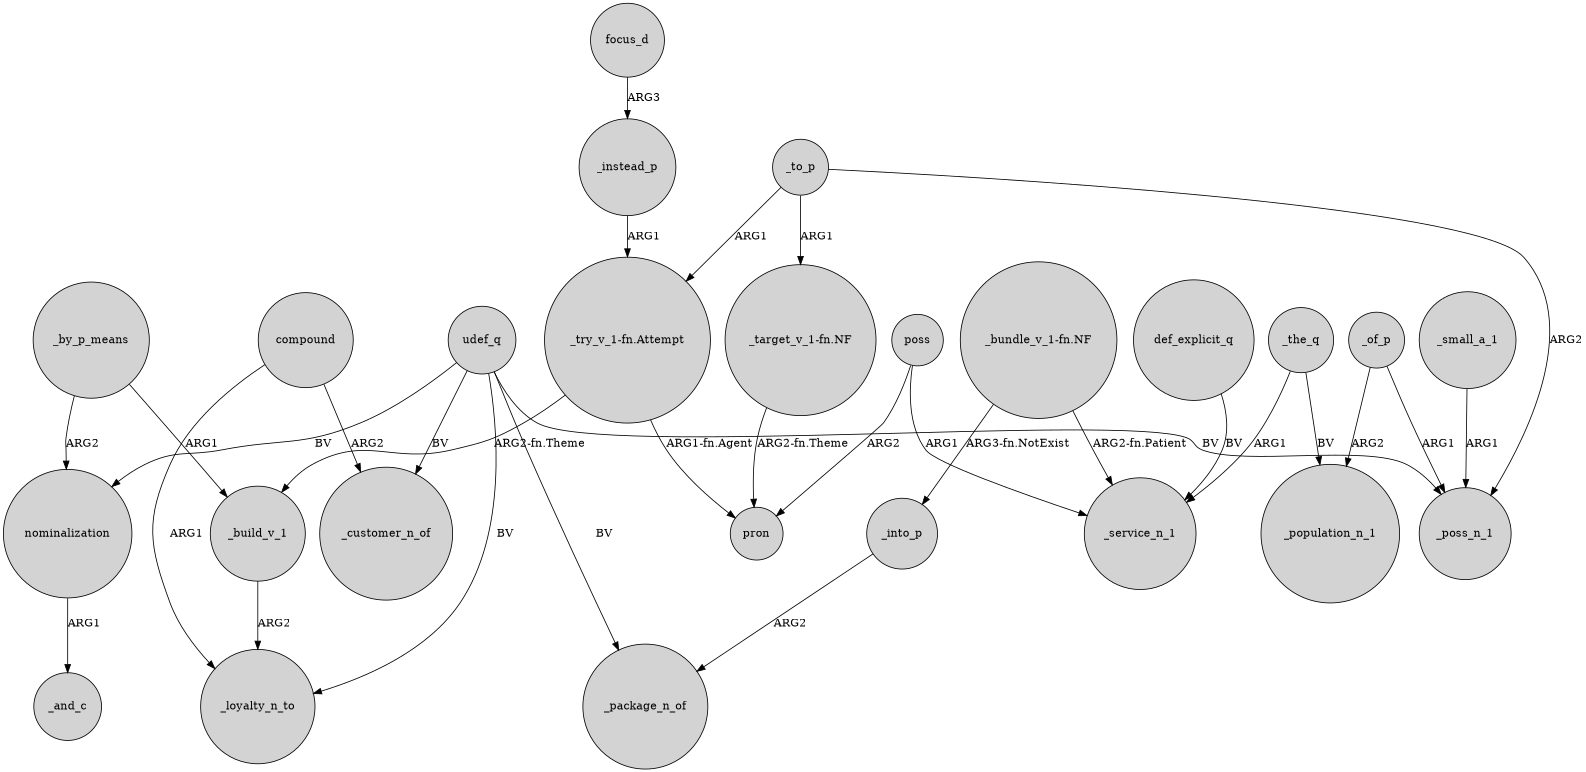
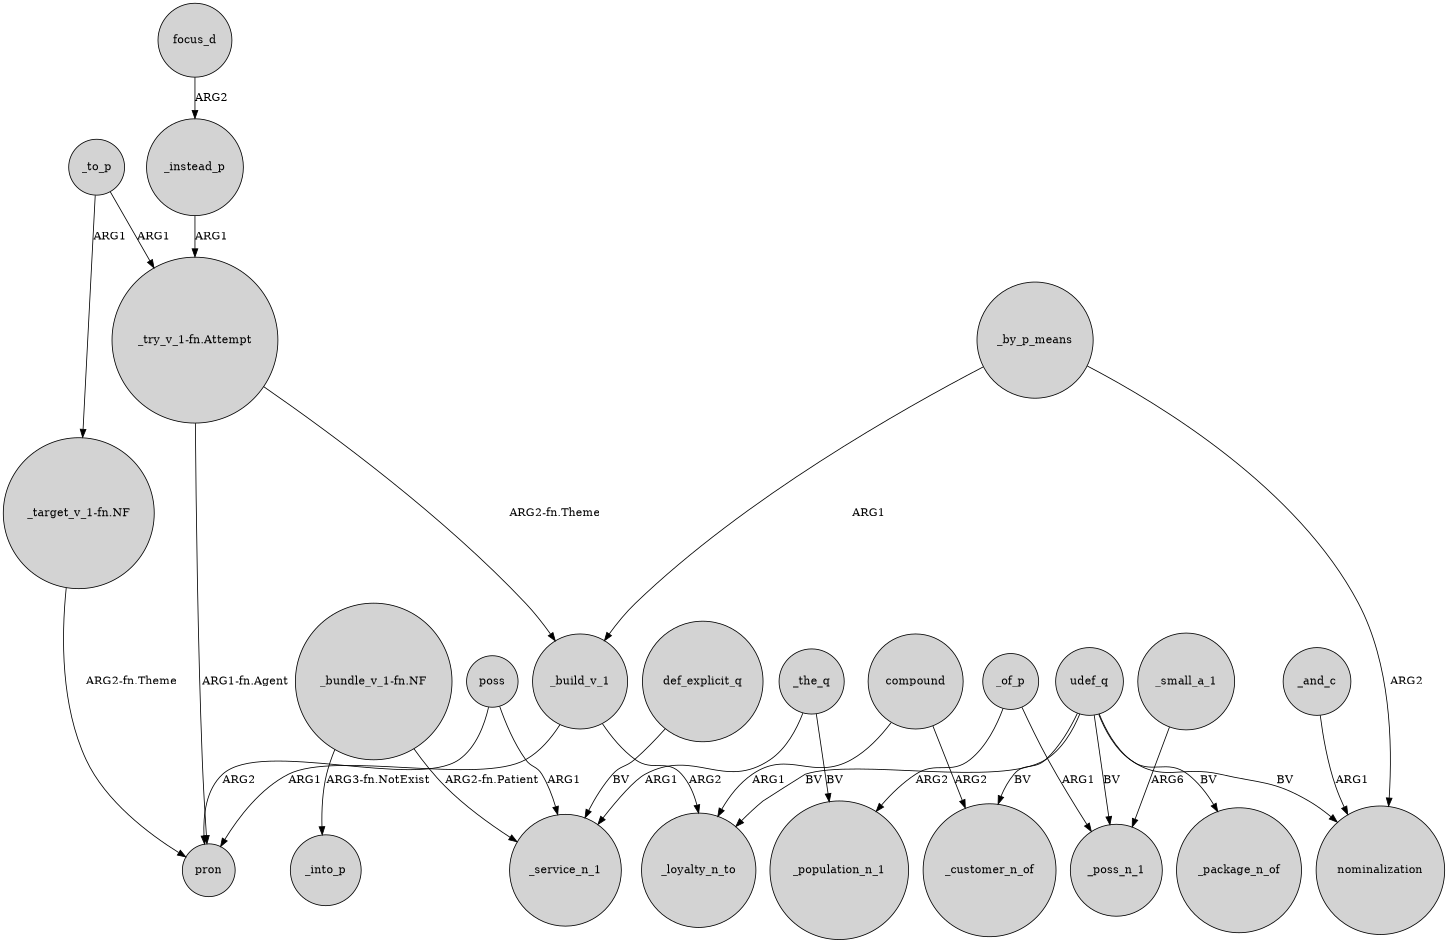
edge "focus_d" -> "_instead_p": label "ARG3" -> "ARG2"
edge "_to_p" -> "_poss_n_1": removed, label "ARG2"
edge "_small_a_1" -> "_poss_n_1": label "ARG1" -> "ARG6"
edge "_into_p" -> "_package_n_of": removed, label "ARG2"
edge "nominalization" -> "_and_c": reversed
edge "_build_v_1" -> "pron": added, label "ARG1"
